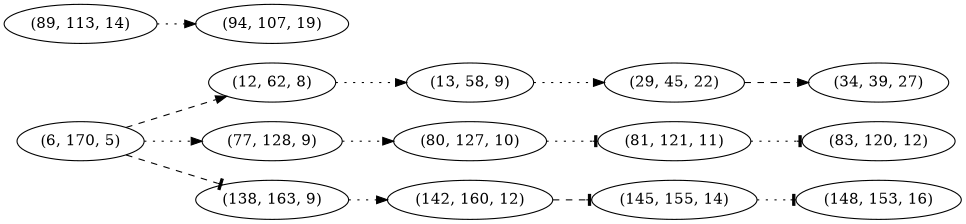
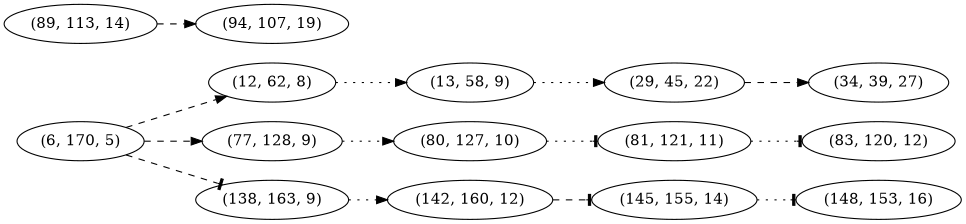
edge "(89, 113, 14)" -> "(94, 107, 19)": style dotted -> dashed
edge "(6, 170, 5)" -> "(77, 128, 9)": style dotted -> dashed
